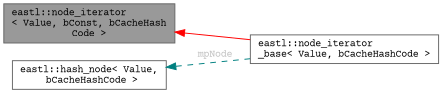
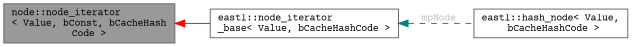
node "eastl::node_iterator < Value, bConst, bCacheHash Code >": label "eastl::node_iterator < Value, bConst, bCacheHash Code >" -> "node::node_iterator < Value, bConst, bCacheHash Code >"
edge "eastl::node_iterator _base< Value, bCacheHashCode >" -> "eastl::hash_node< Value, bCacheHashCode >": reversed
